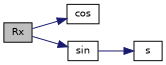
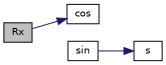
edge "Rx" -> "sin": removed
